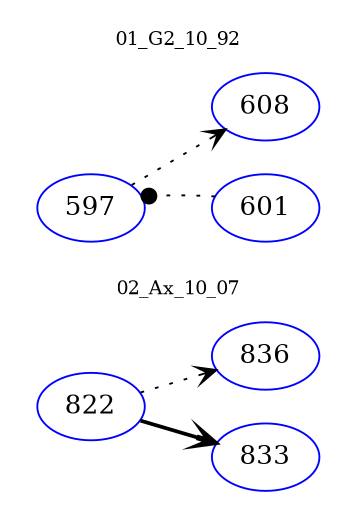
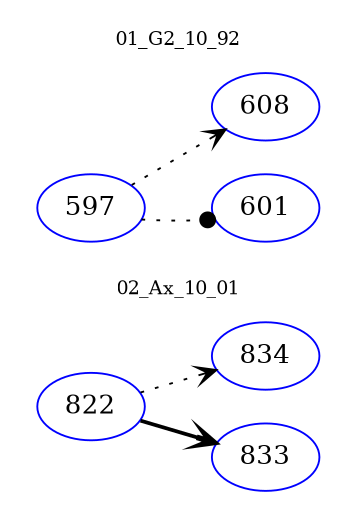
edge "601" -> "597": reversed
cluster "02_Ax_10_07": label "02_Ax_10_07" -> "02_Ax_10_01"
node "836": label "836" -> "834"
